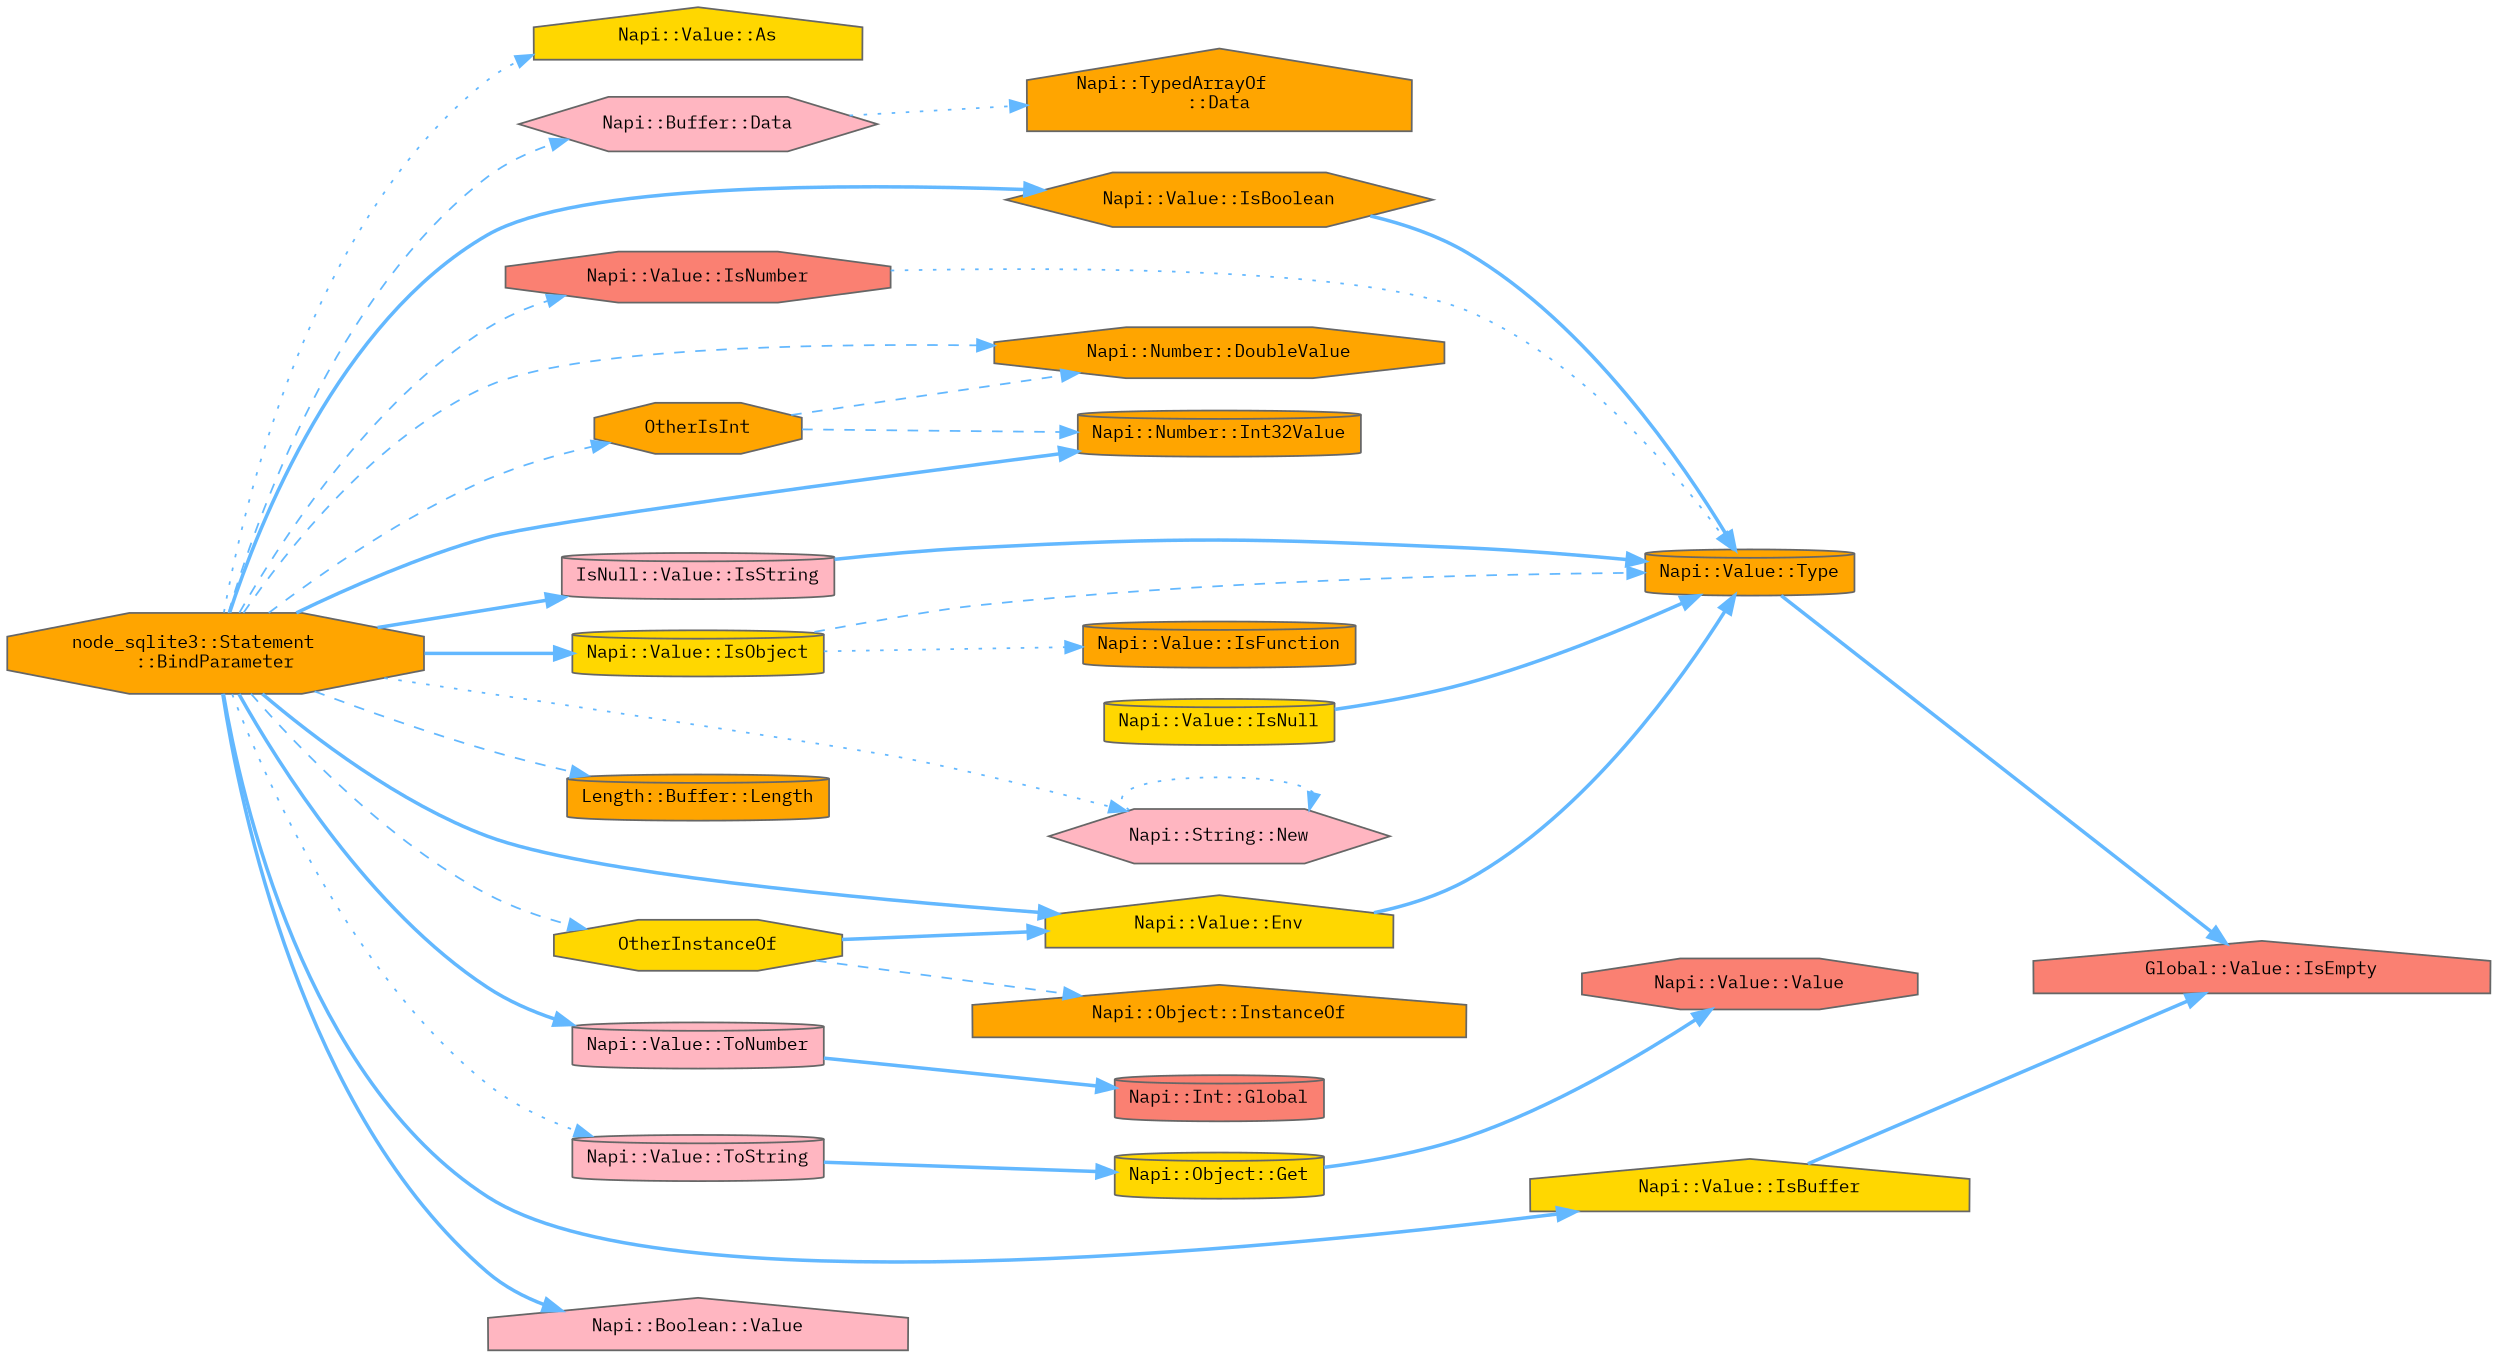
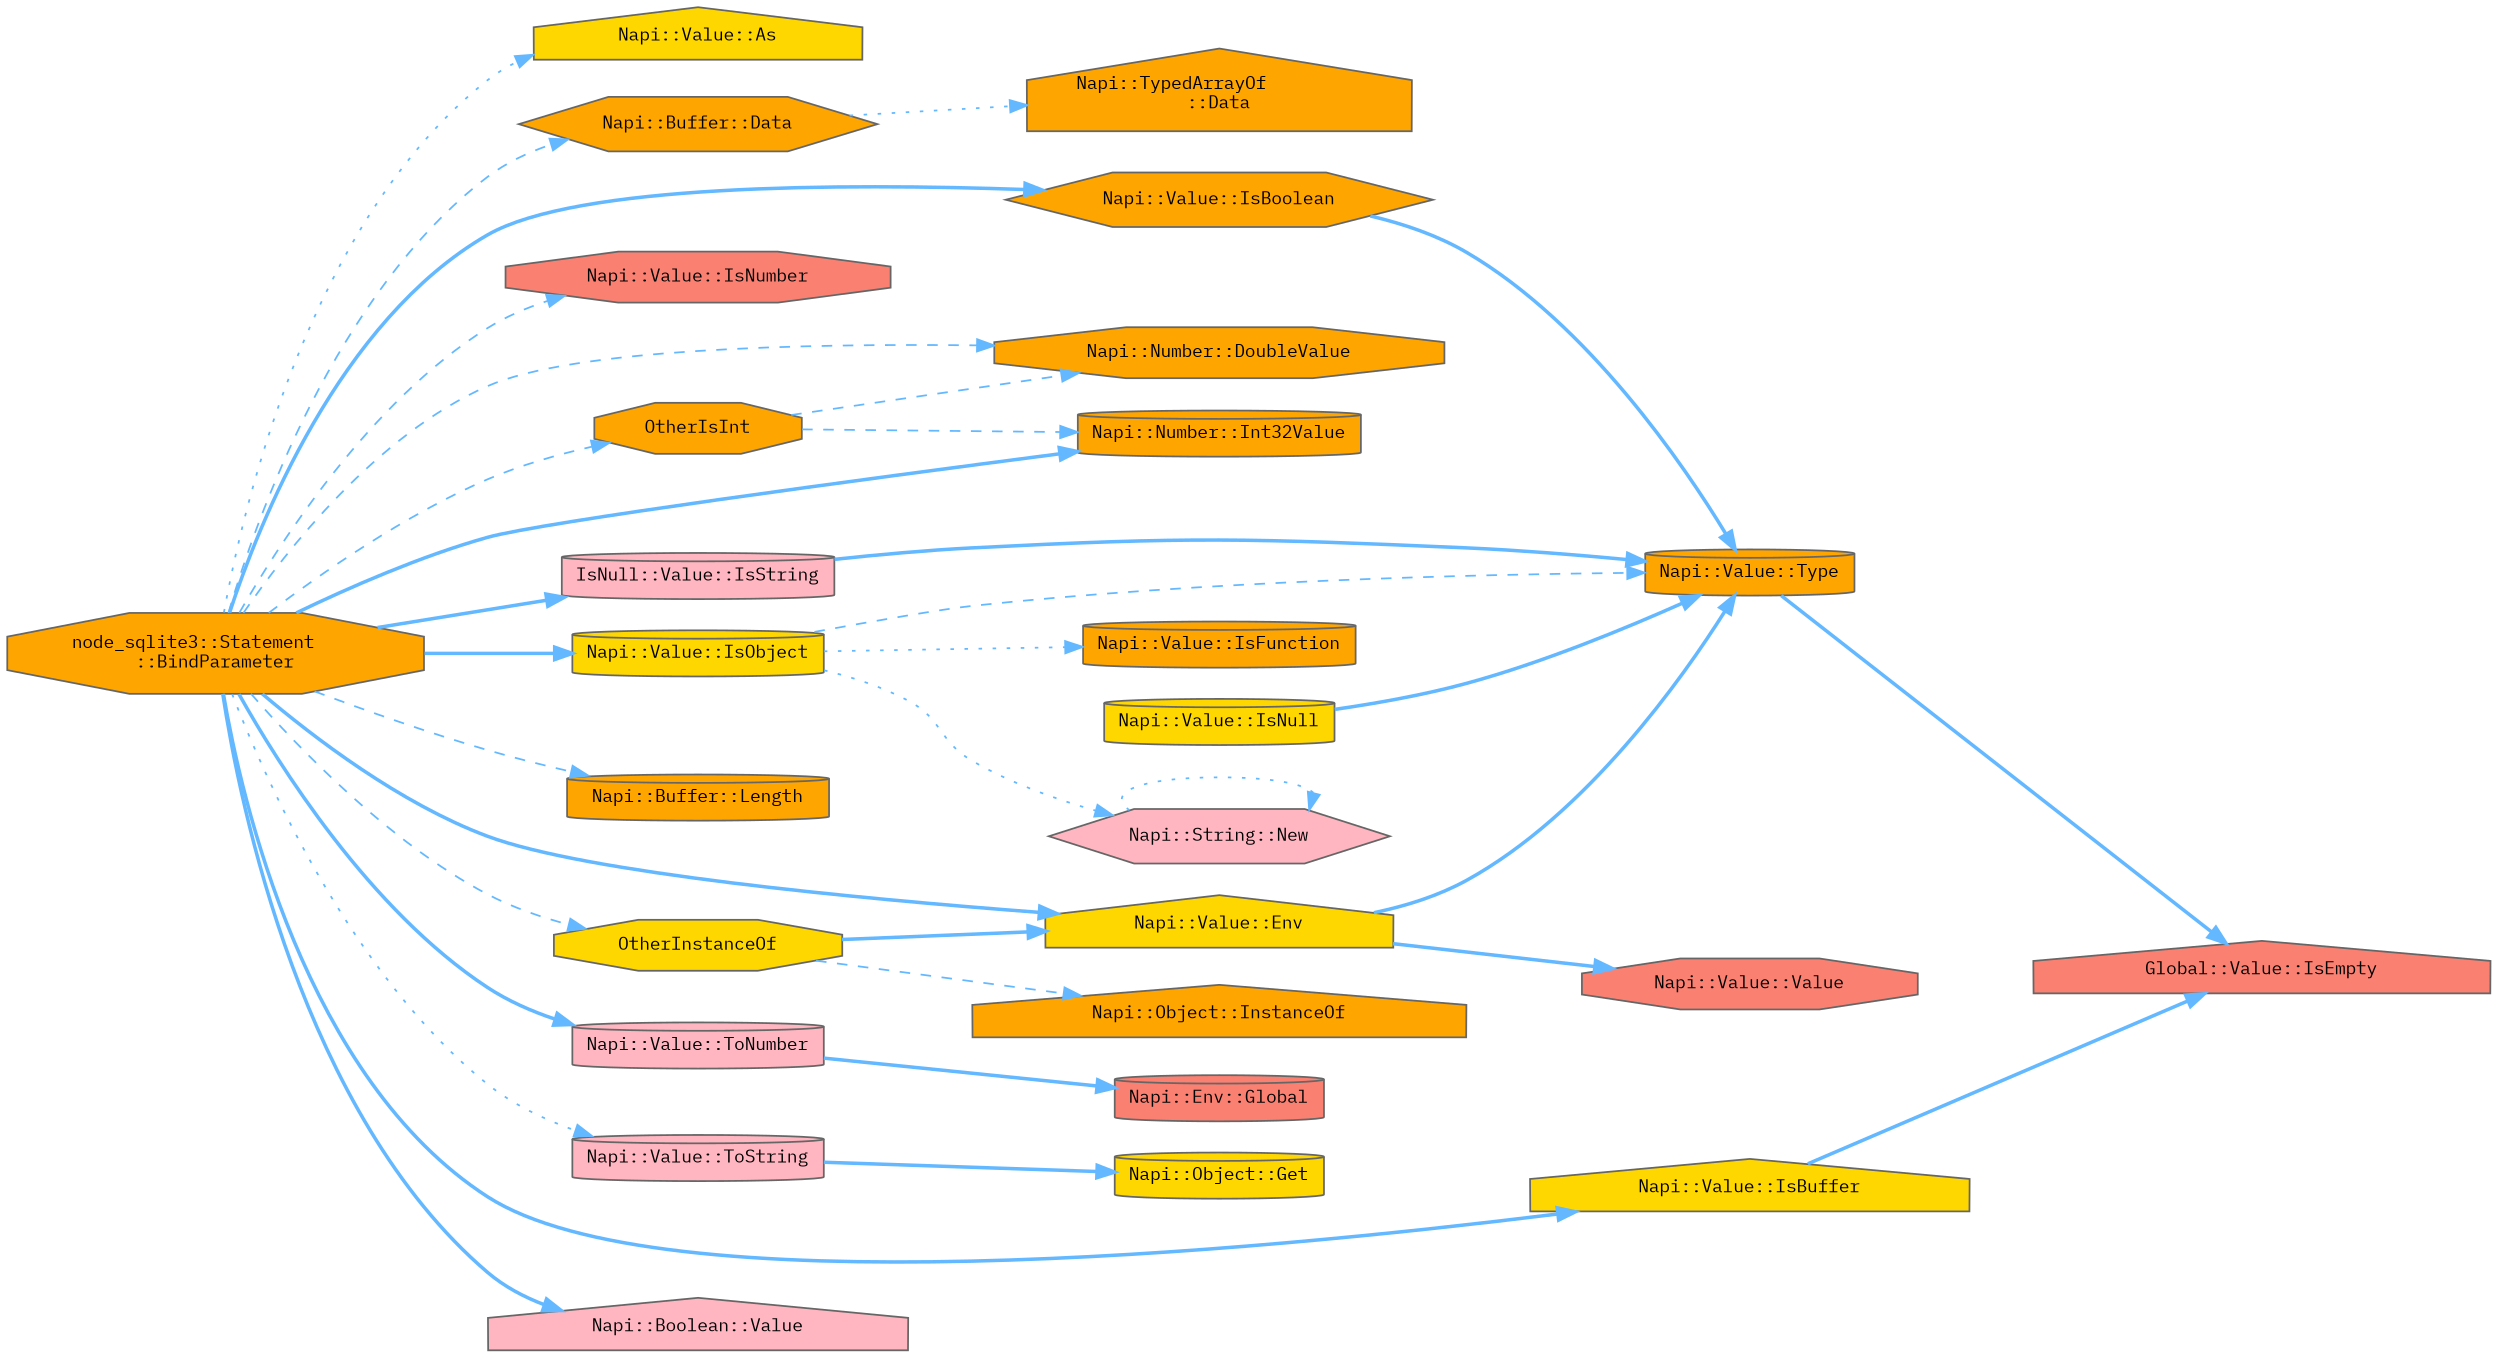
node "Napi::Buffer::Data": fillcolor lightpink -> orange
edge "Napi::Value::IsNumber" -> "Napi::Value::Type": removed
edge "node_sqlite3::Statement ::BindParameter" -> "Napi::String::New": now "Napi::Value::IsObject" -> "Napi::String::New"
node "Length::Buffer::Length": label "Length::Buffer::Length" -> "Napi::Buffer::Length"
node "Napi::Int::Global": label "Napi::Int::Global" -> "Napi::Env::Global"
edge "Napi::Object::Get" -> "Napi::Value::Value": now "Napi::Value::Env" -> "Napi::Value::Value"
